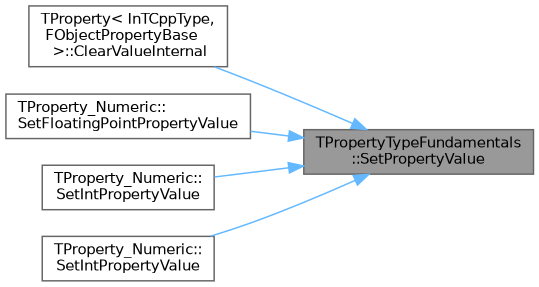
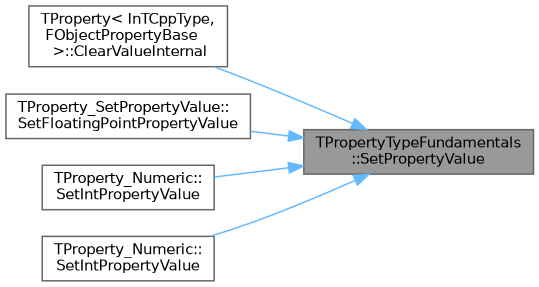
node "TProperty_Numeric:: SetFloatingPointPropertyValue": label "TProperty_Numeric:: SetFloatingPointPropertyValue" -> "TProperty_SetPropertyValue:: SetFloatingPointPropertyValue"
